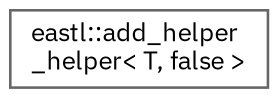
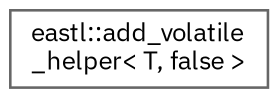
node "eastl::add_helper _helper< T, false >": label "eastl::add_helper _helper< T, false >" -> "eastl::add_volatile _helper< T, false >"
